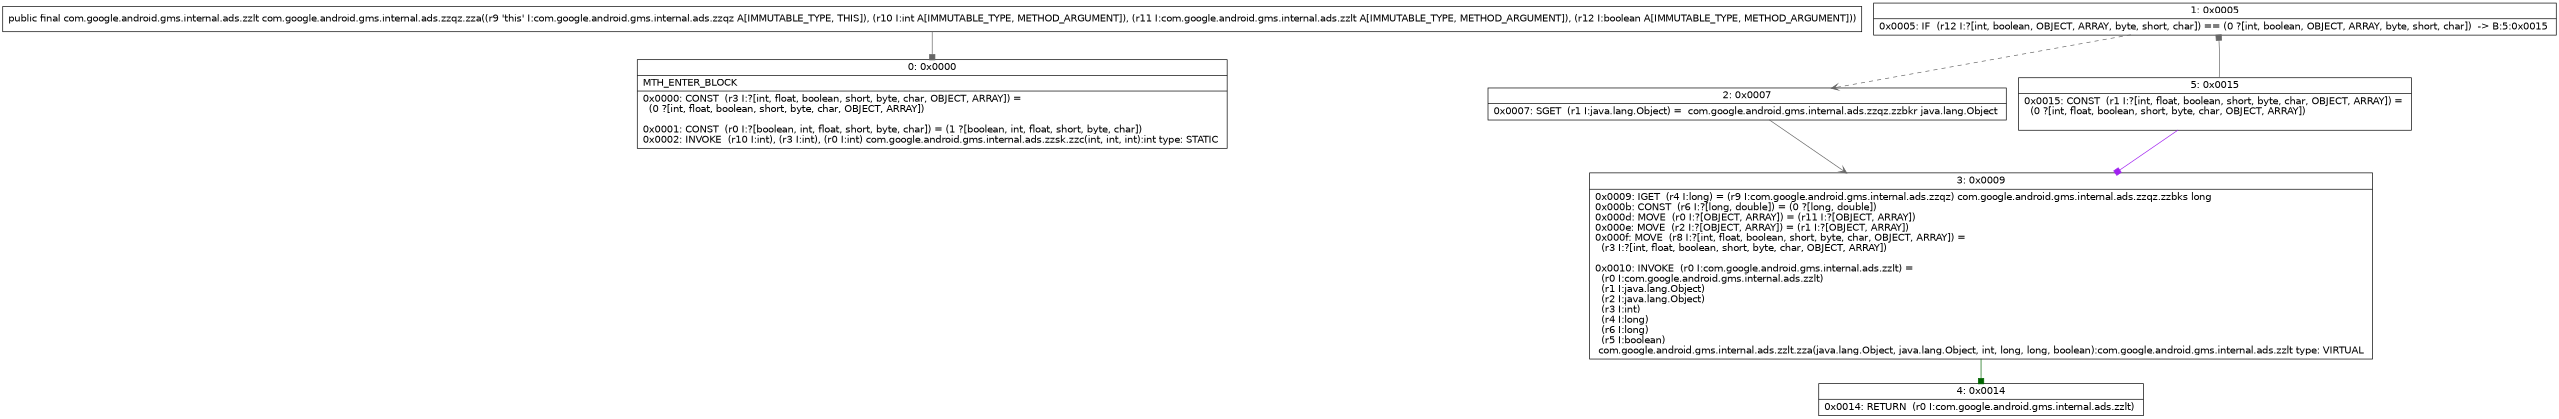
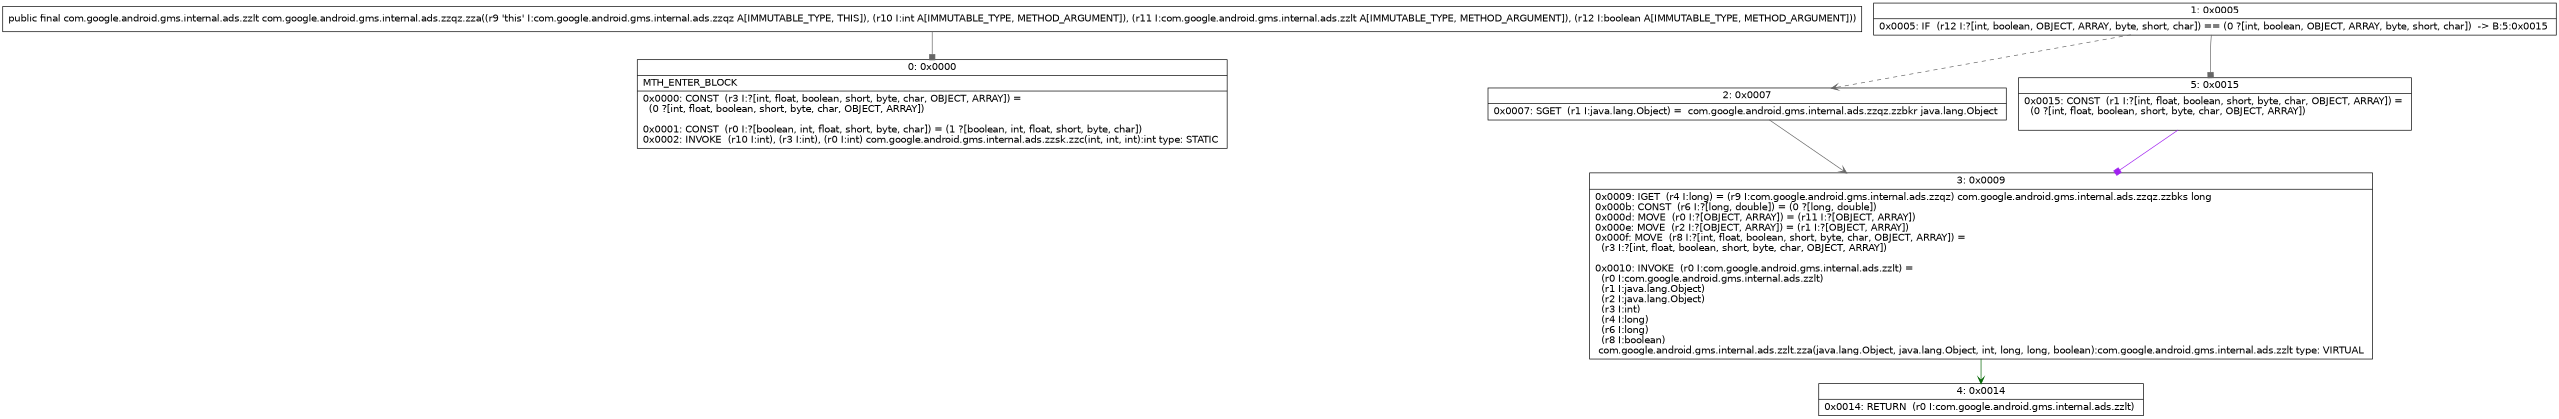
edge "5: 0x0015" -> "1: 0x0005": reversed
node "3: 0x0009": text "(r5 I:boolean)" -> "(r8 I:boolean)"
edge "3: 0x0009" -> "4: 0x0014": arrowhead box -> vee
